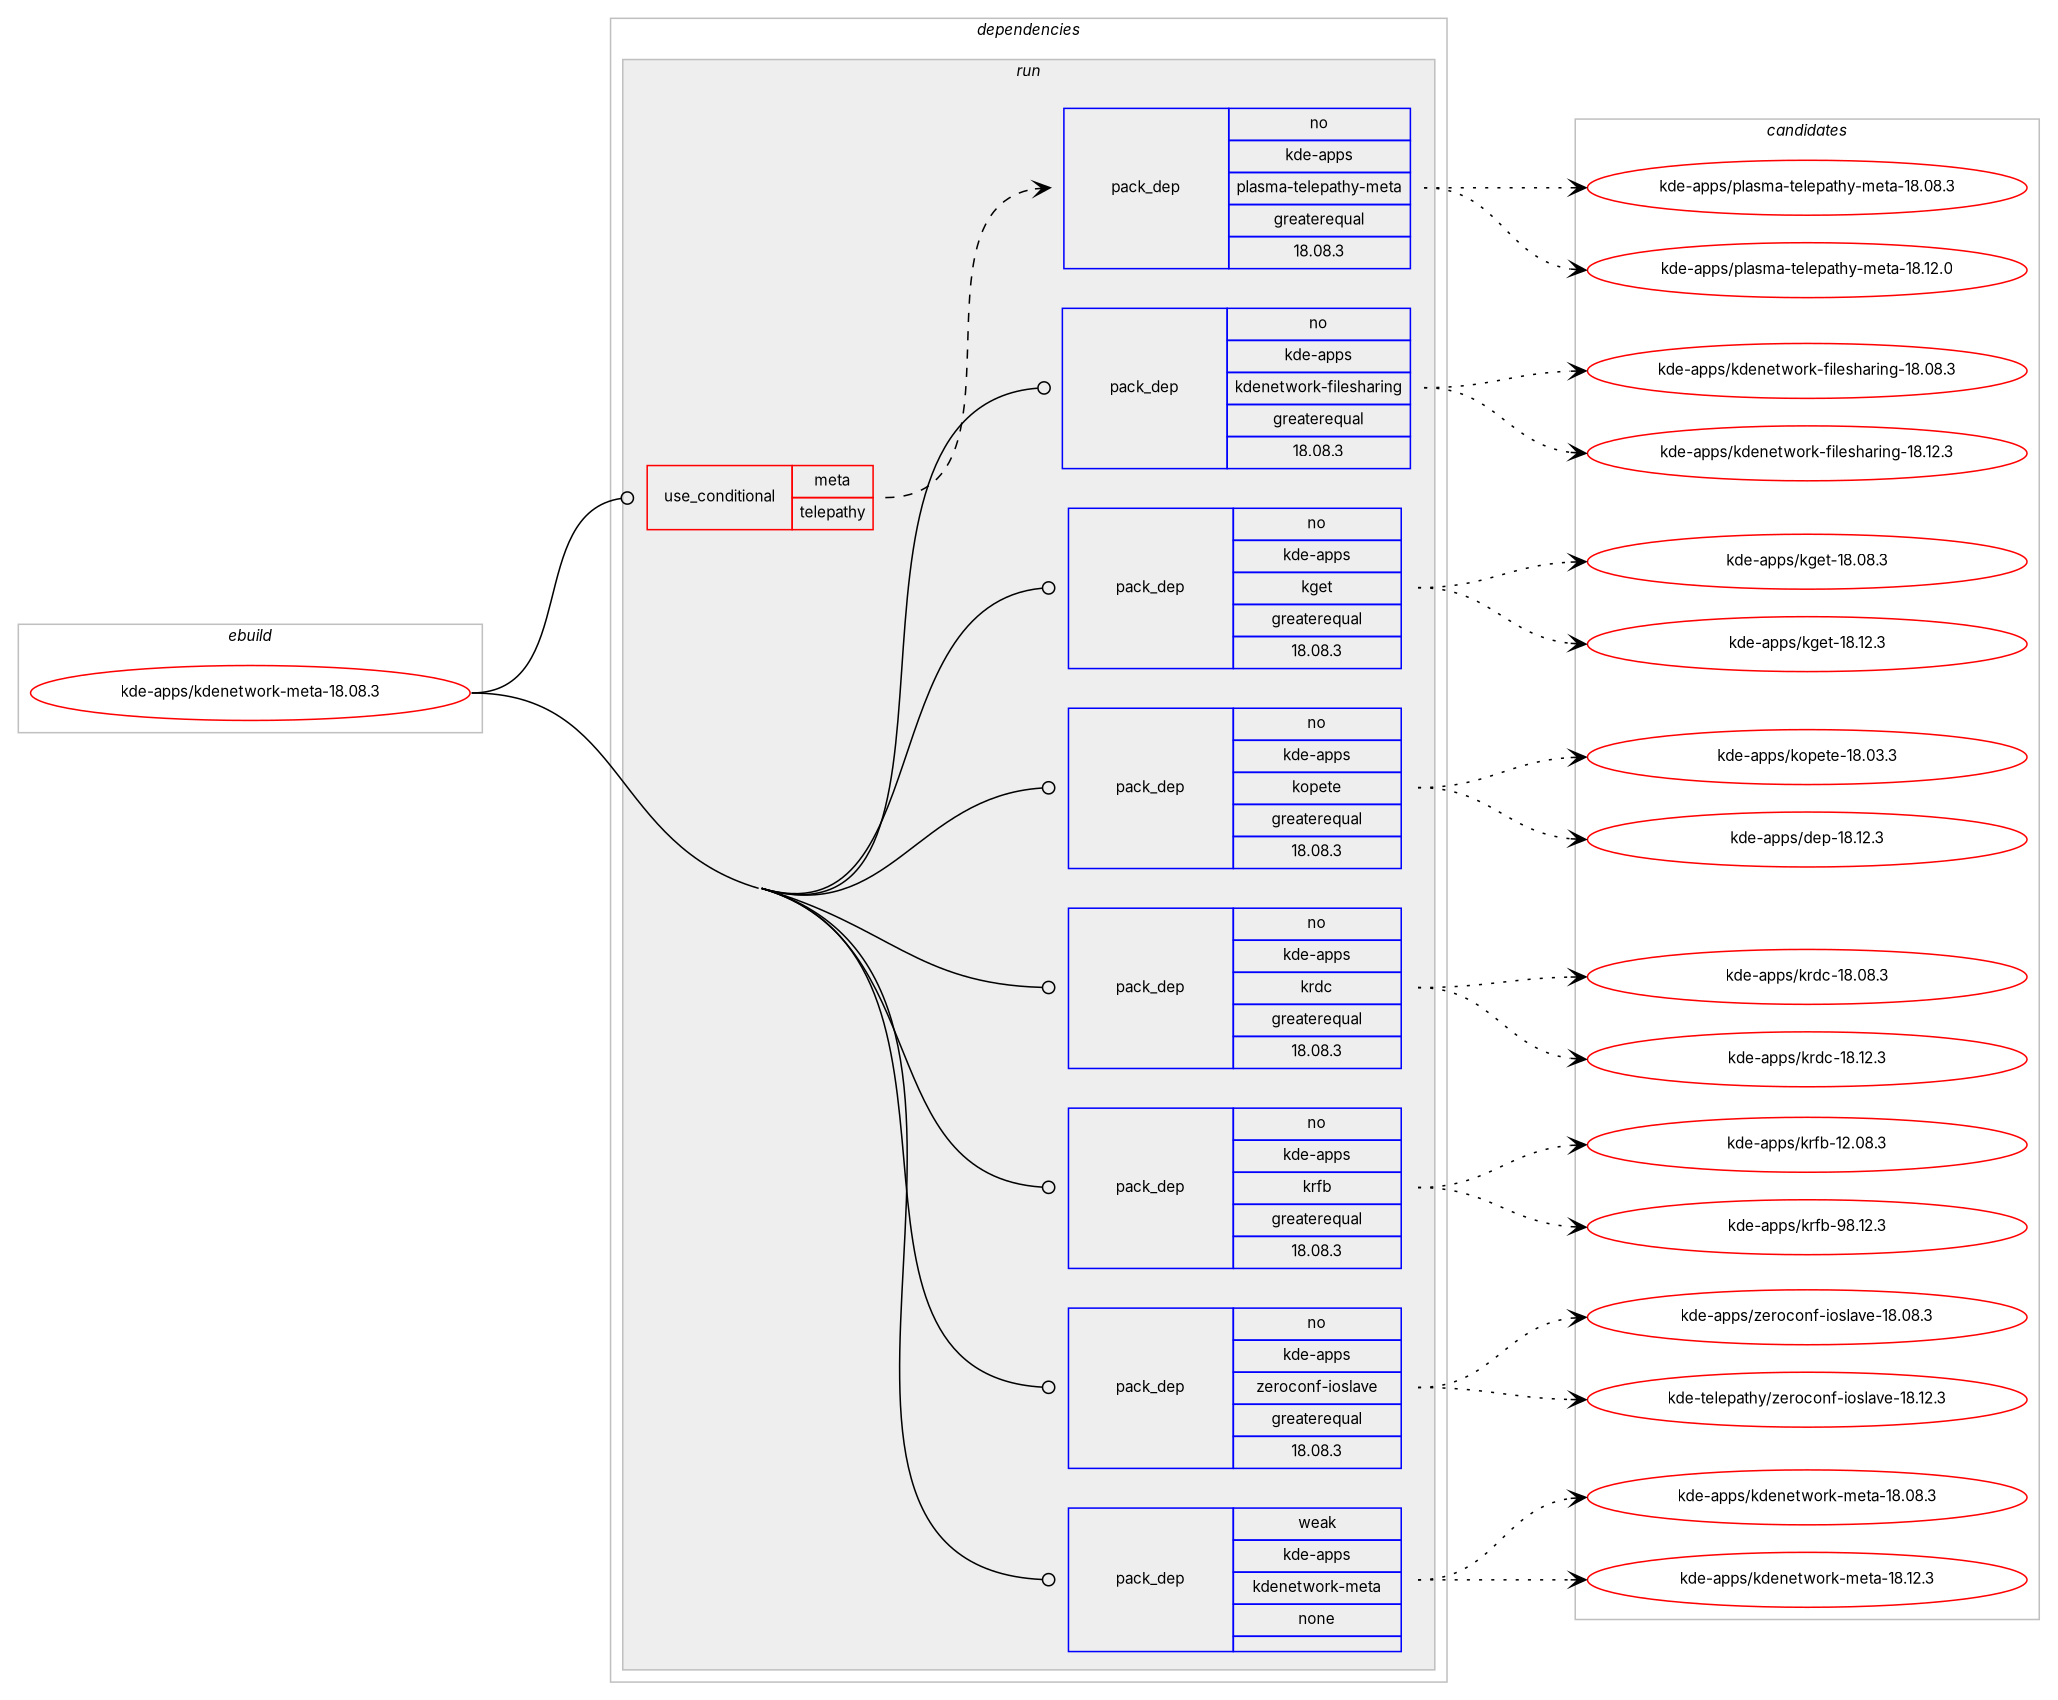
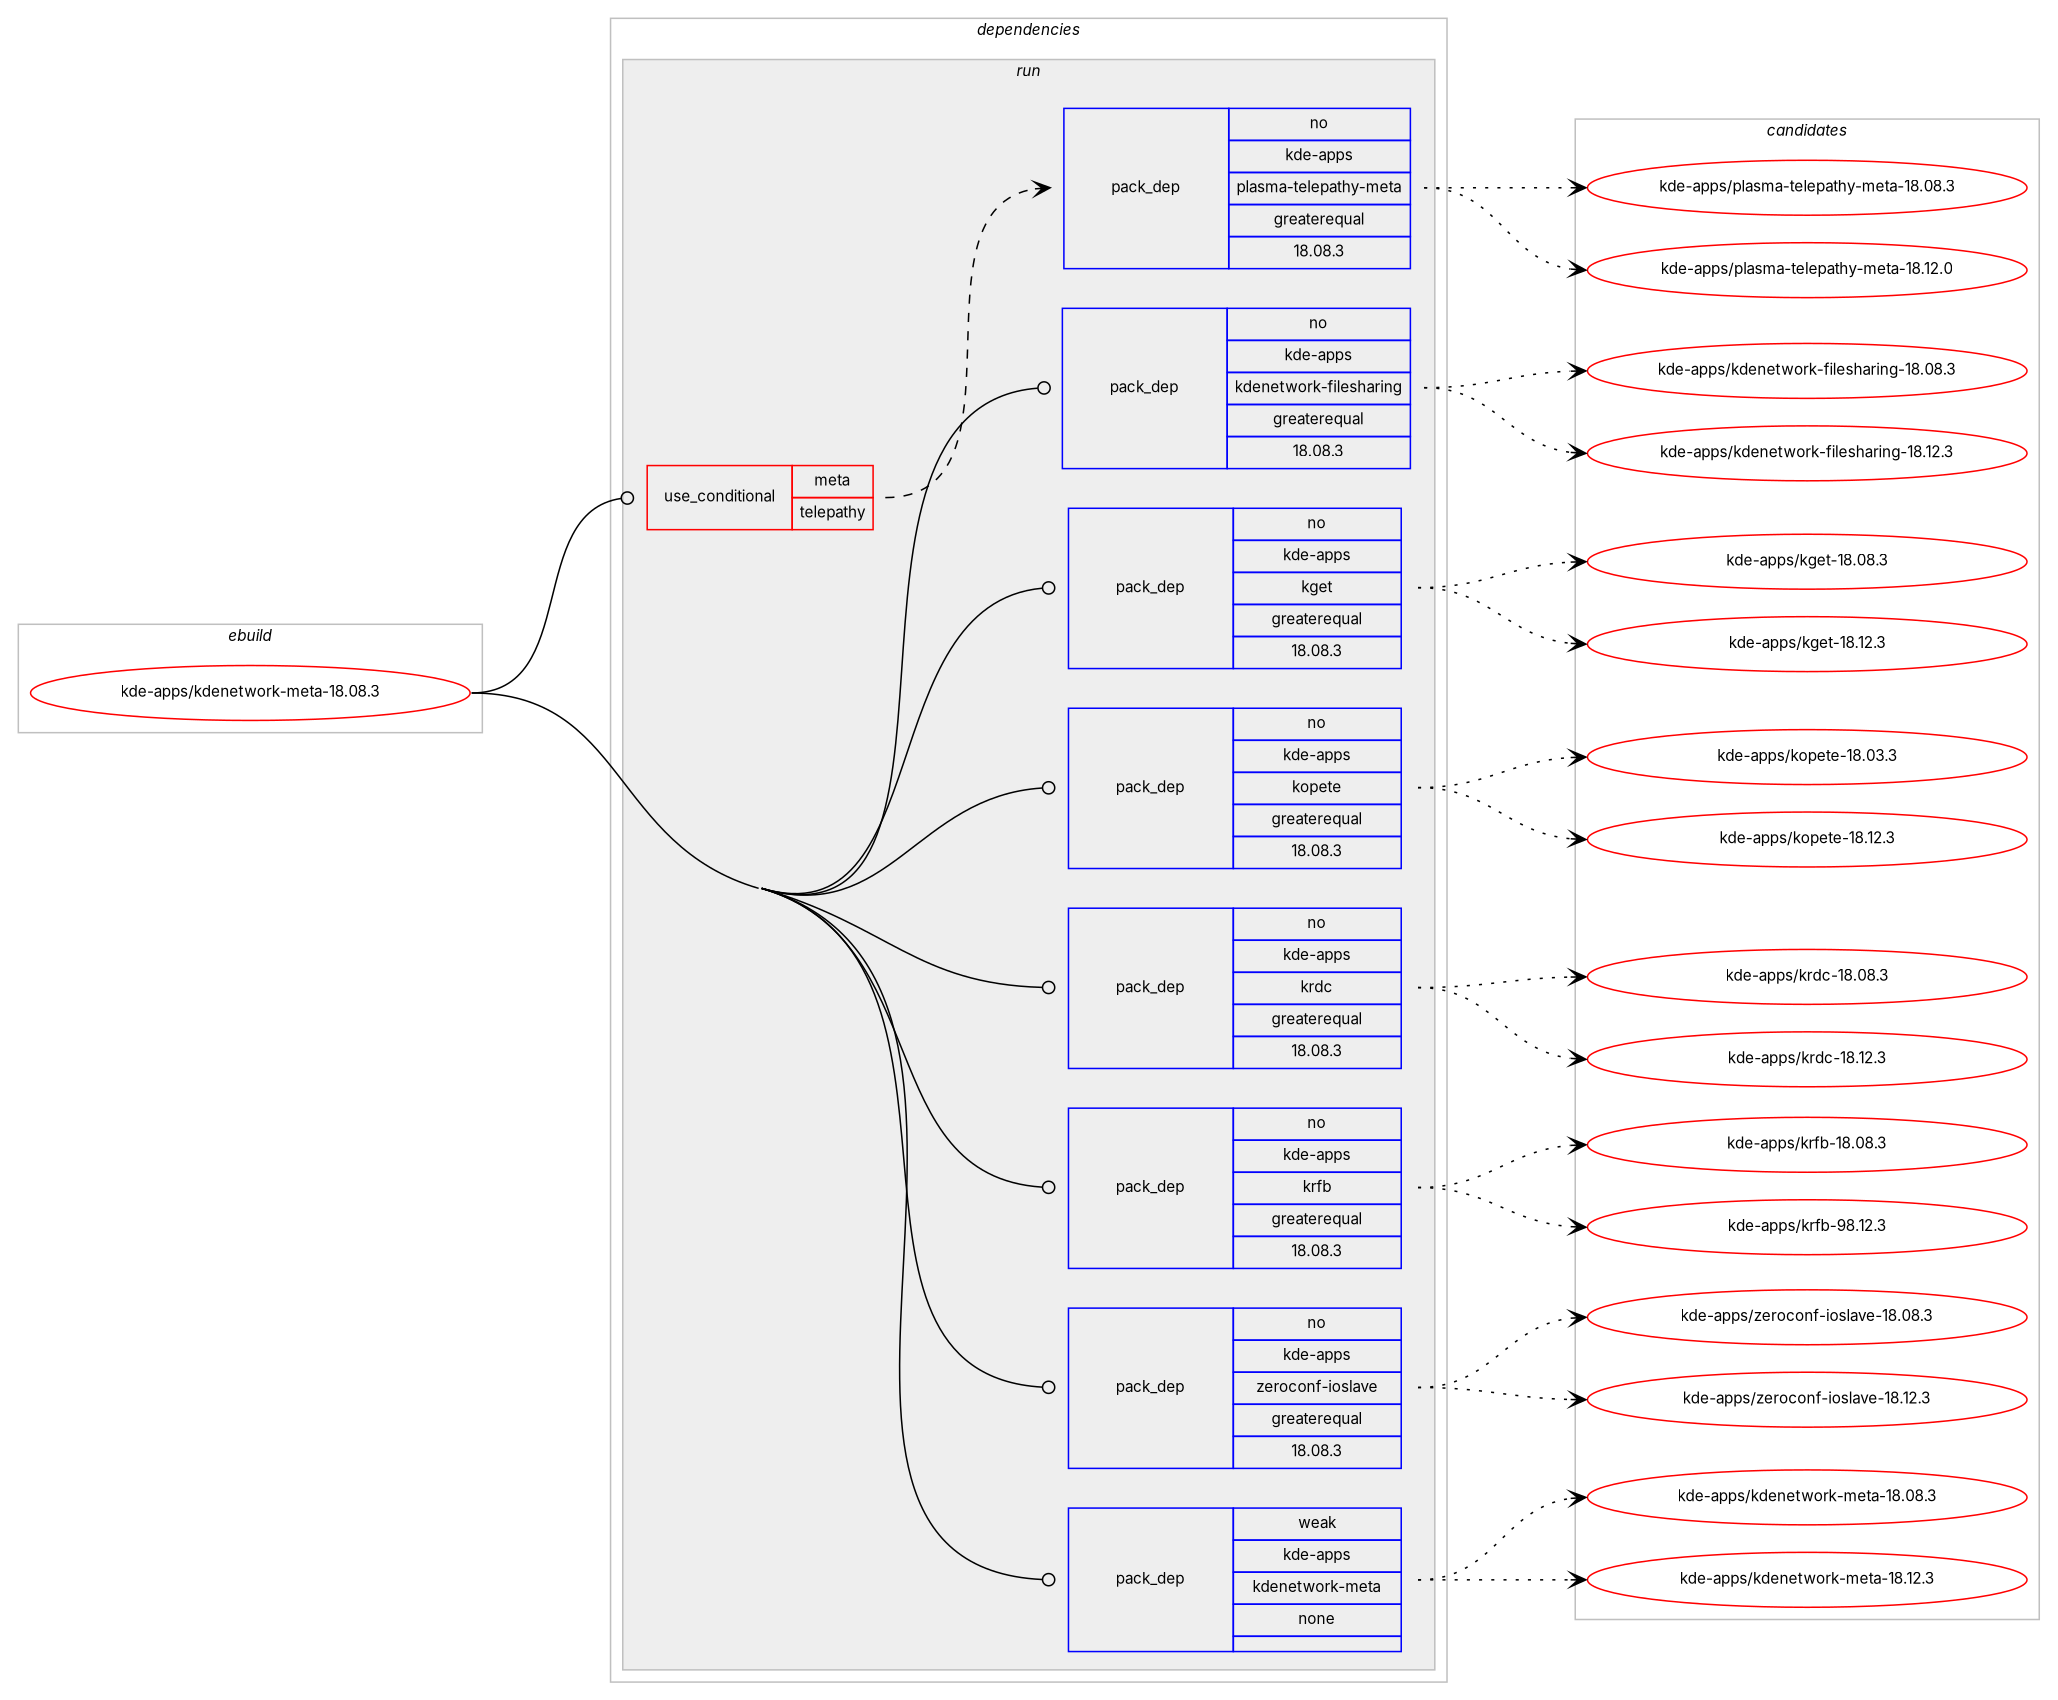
node "kde-apps/dep-18.12.3": label "kde-apps/dep-18.12.3" -> "kde-apps/kopete-18.12.3"
node "kde-apps/krfb-12.08.3": label "kde-apps/krfb-12.08.3" -> "kde-apps/krfb-18.08.3"
node "kde-telepathy/zeroconf-ioslave-18.12.3": label "kde-telepathy/zeroconf-ioslave-18.12.3" -> "kde-apps/zeroconf-ioslave-18.12.3"
